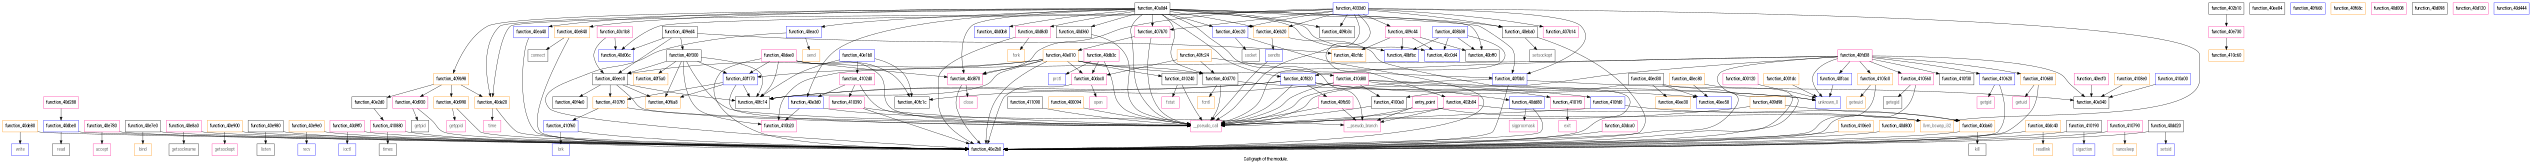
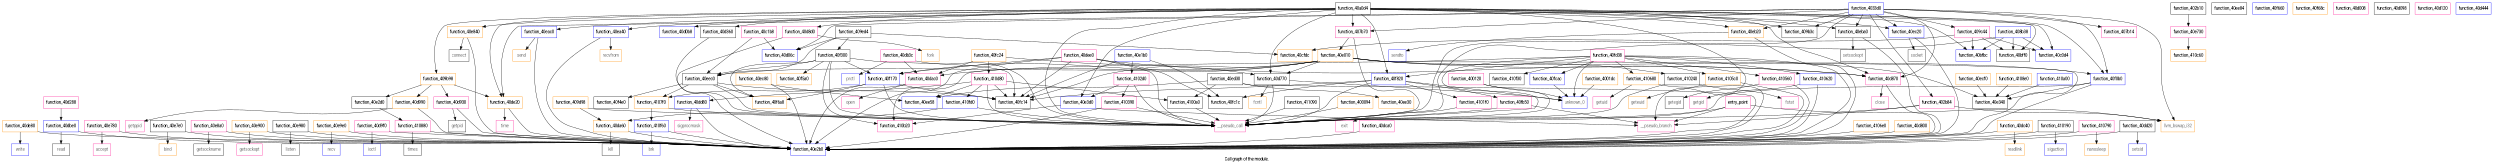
node "recvfrom": added
node "function_40ecf0": color deeppink -> darkorange
edge "sendto" -> "__pseudo_call": now "function_400120" -> "__pseudo_call"
